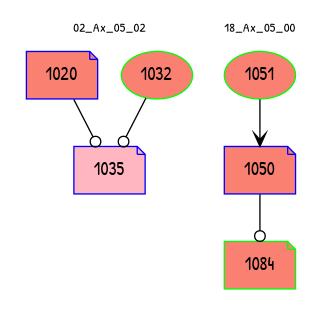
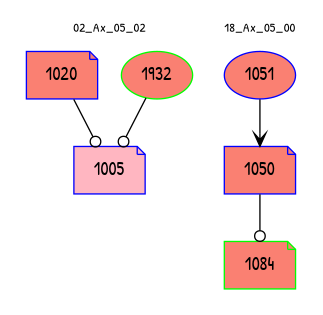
node "1032": label "1032" -> "1932"
node "1051": color green -> blue
node "1035": label "1035" -> "1005"
